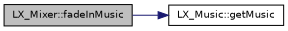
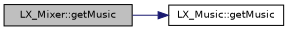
node "LX_Mixer::fadeInMusic": label "LX_Mixer::fadeInMusic" -> "LX_Mixer::getMusic"
